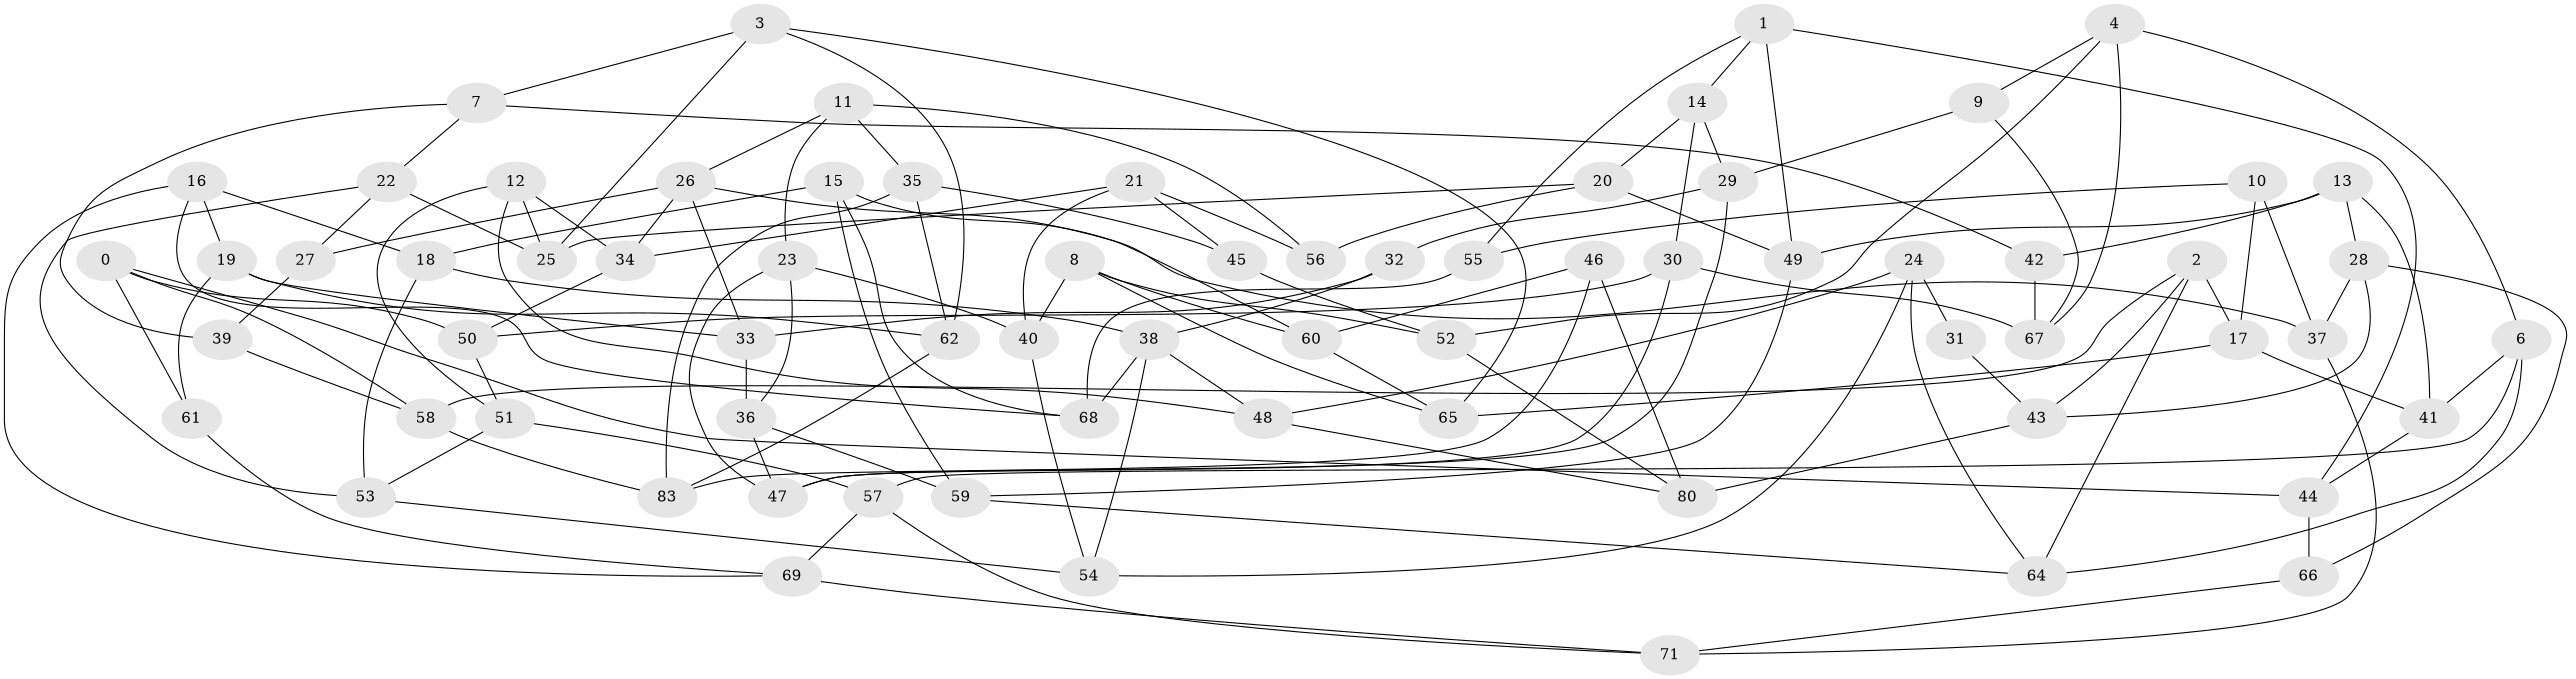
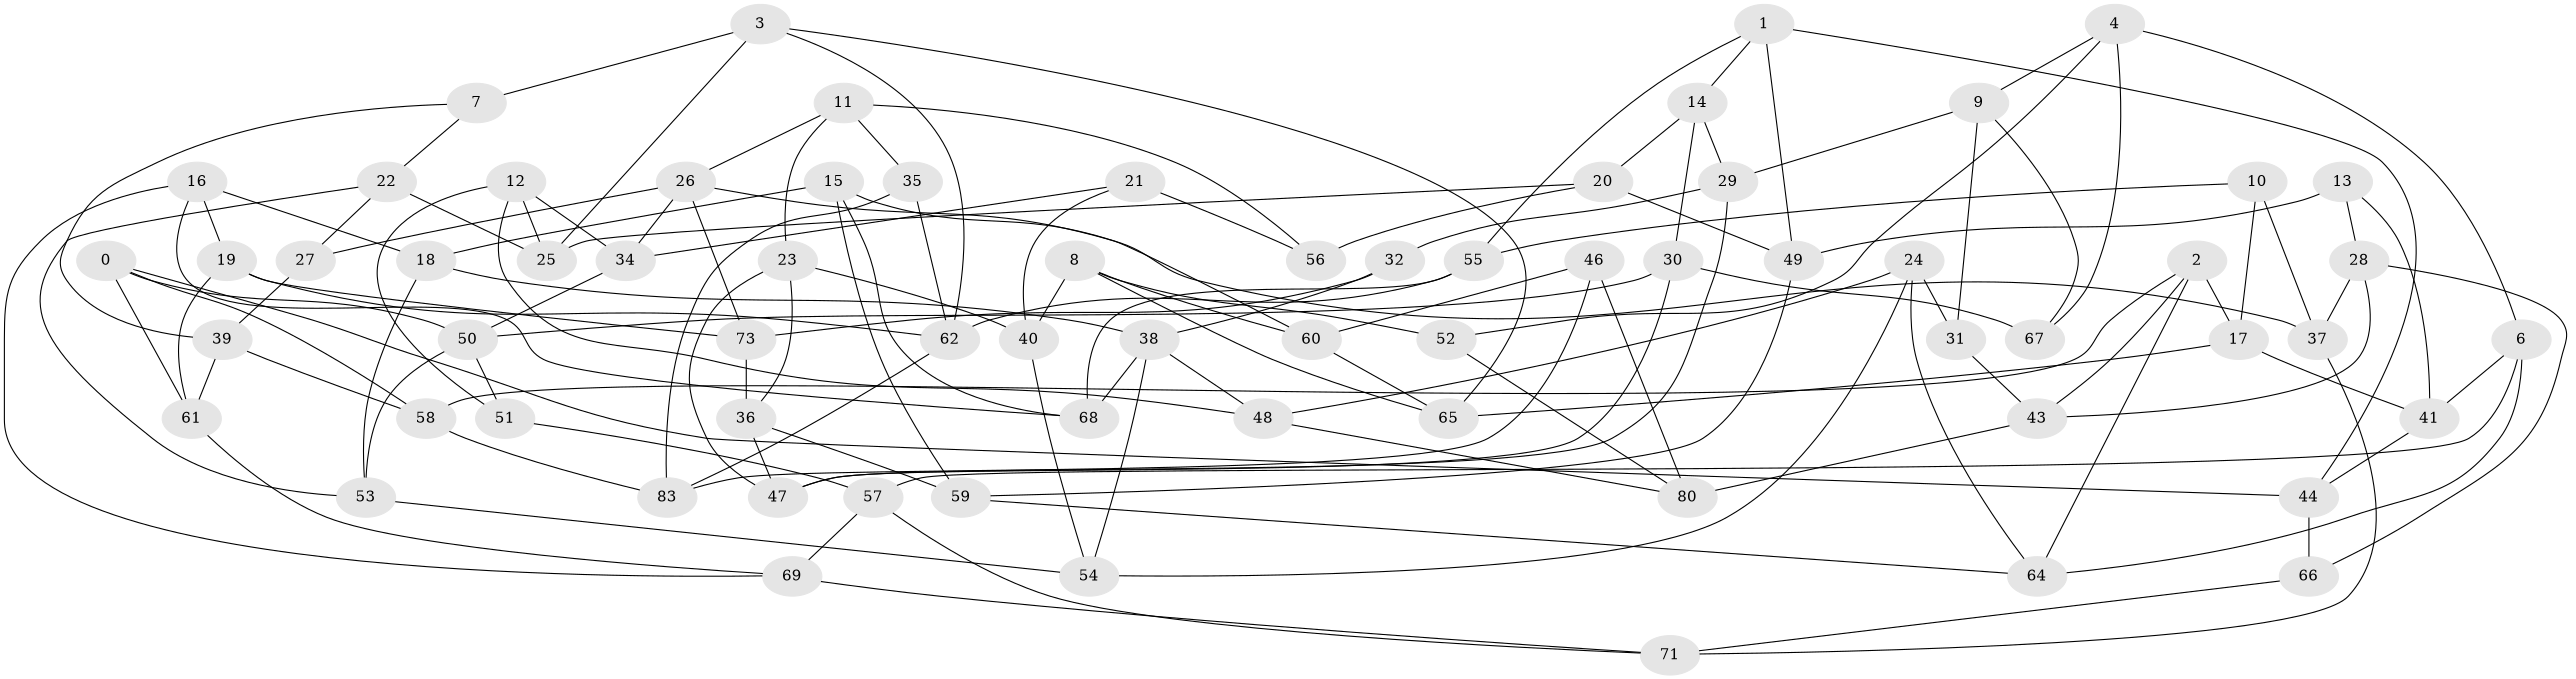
edge "9" -- "31": added
node "45": removed
node "42": removed
edge "55" -- "62": added
node "33": label "33" -> "73"
edge "39" -- "61": added
edge "51" -- "53": now "50" -- "53"
